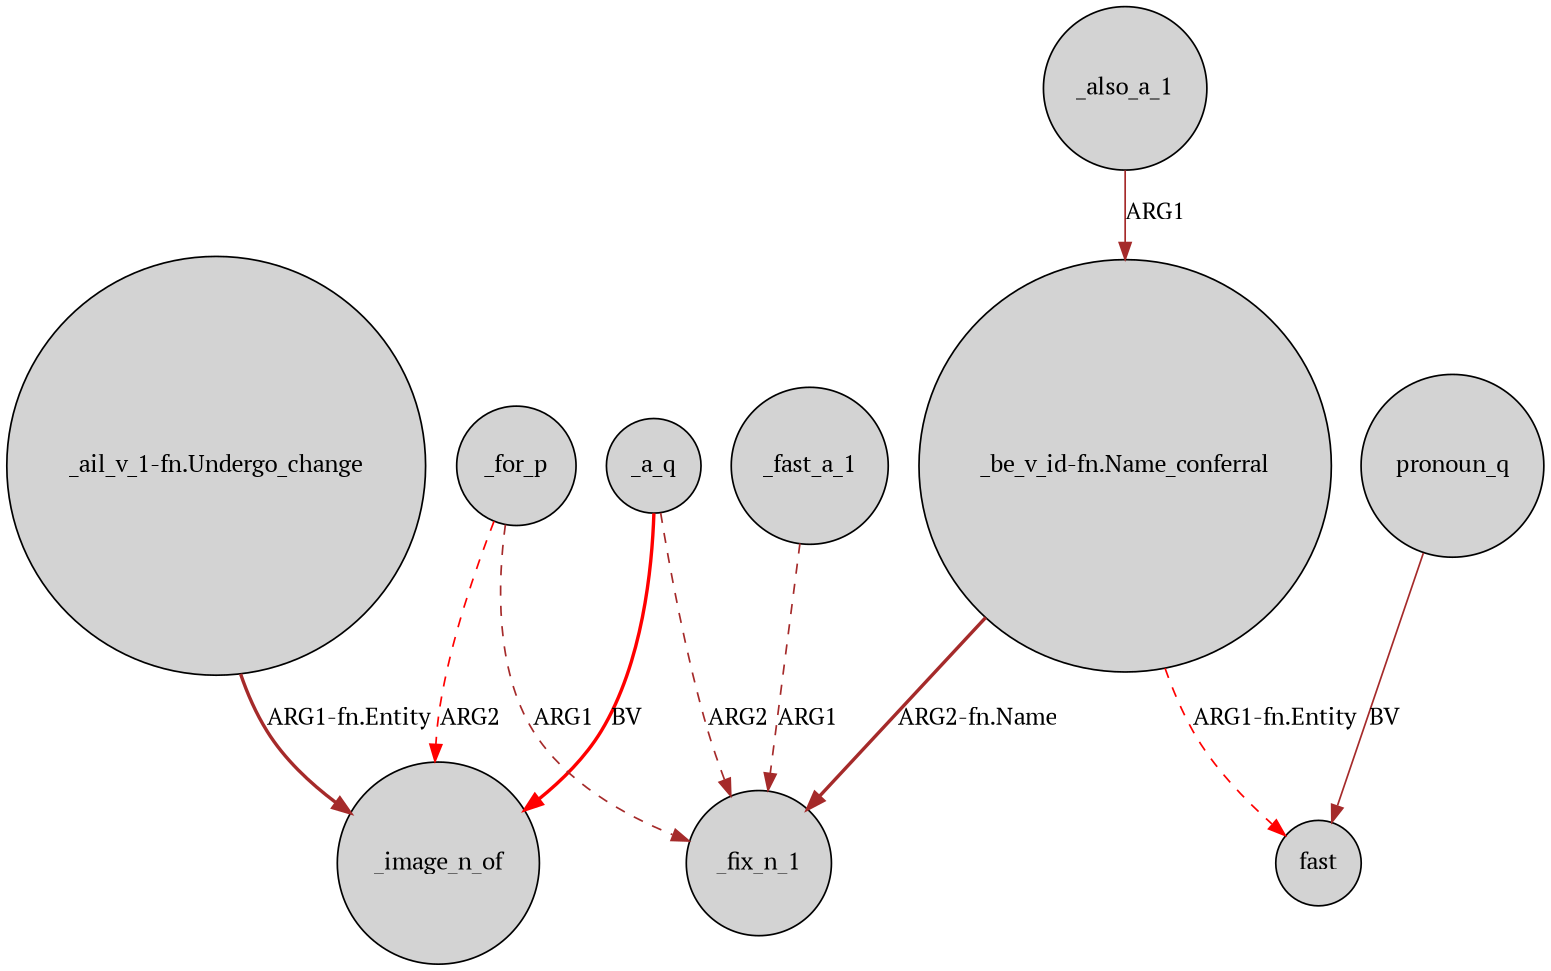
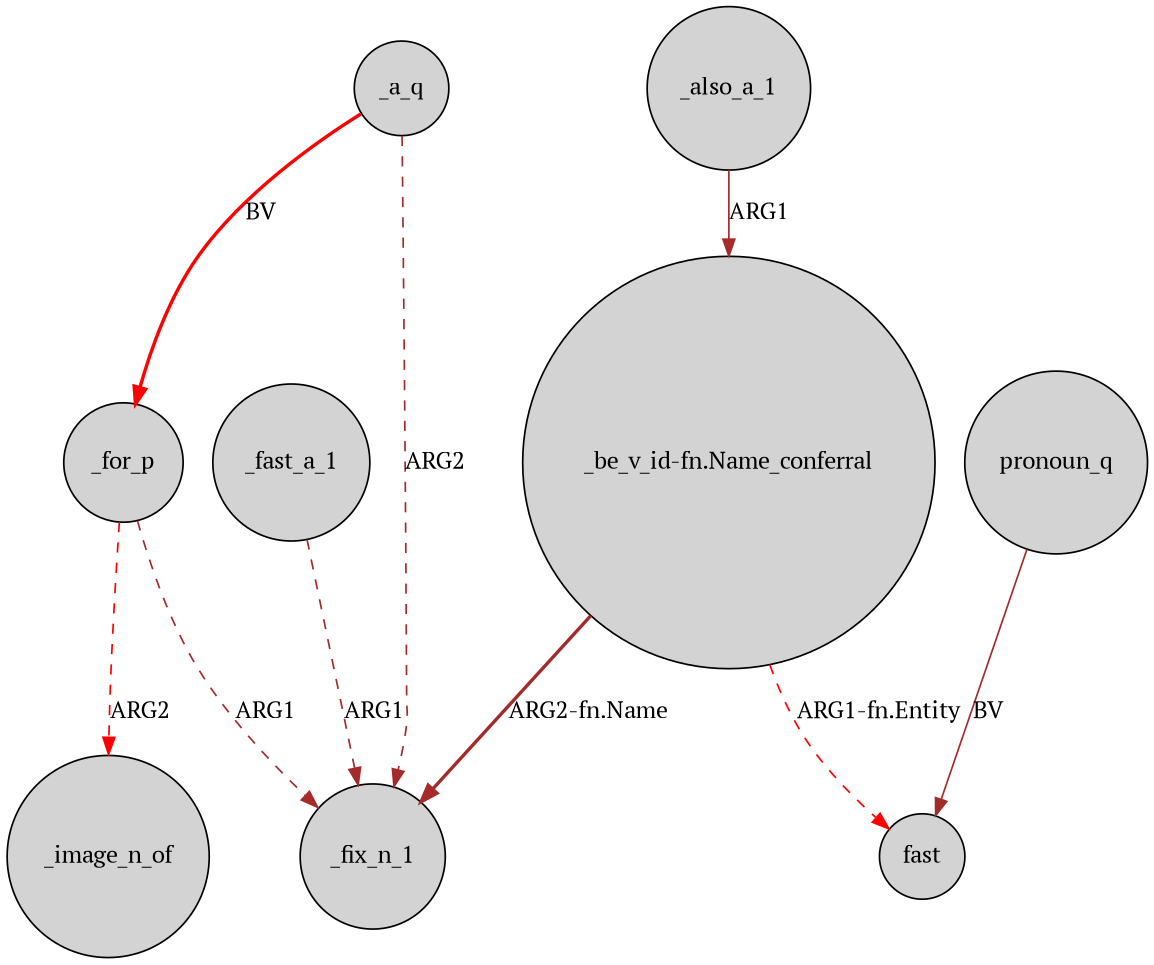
node "_ail_v_1-fn.Undergo_change": removed
edge "_a_q" -> "_image_n_of": now "_a_q" -> "_for_p"
